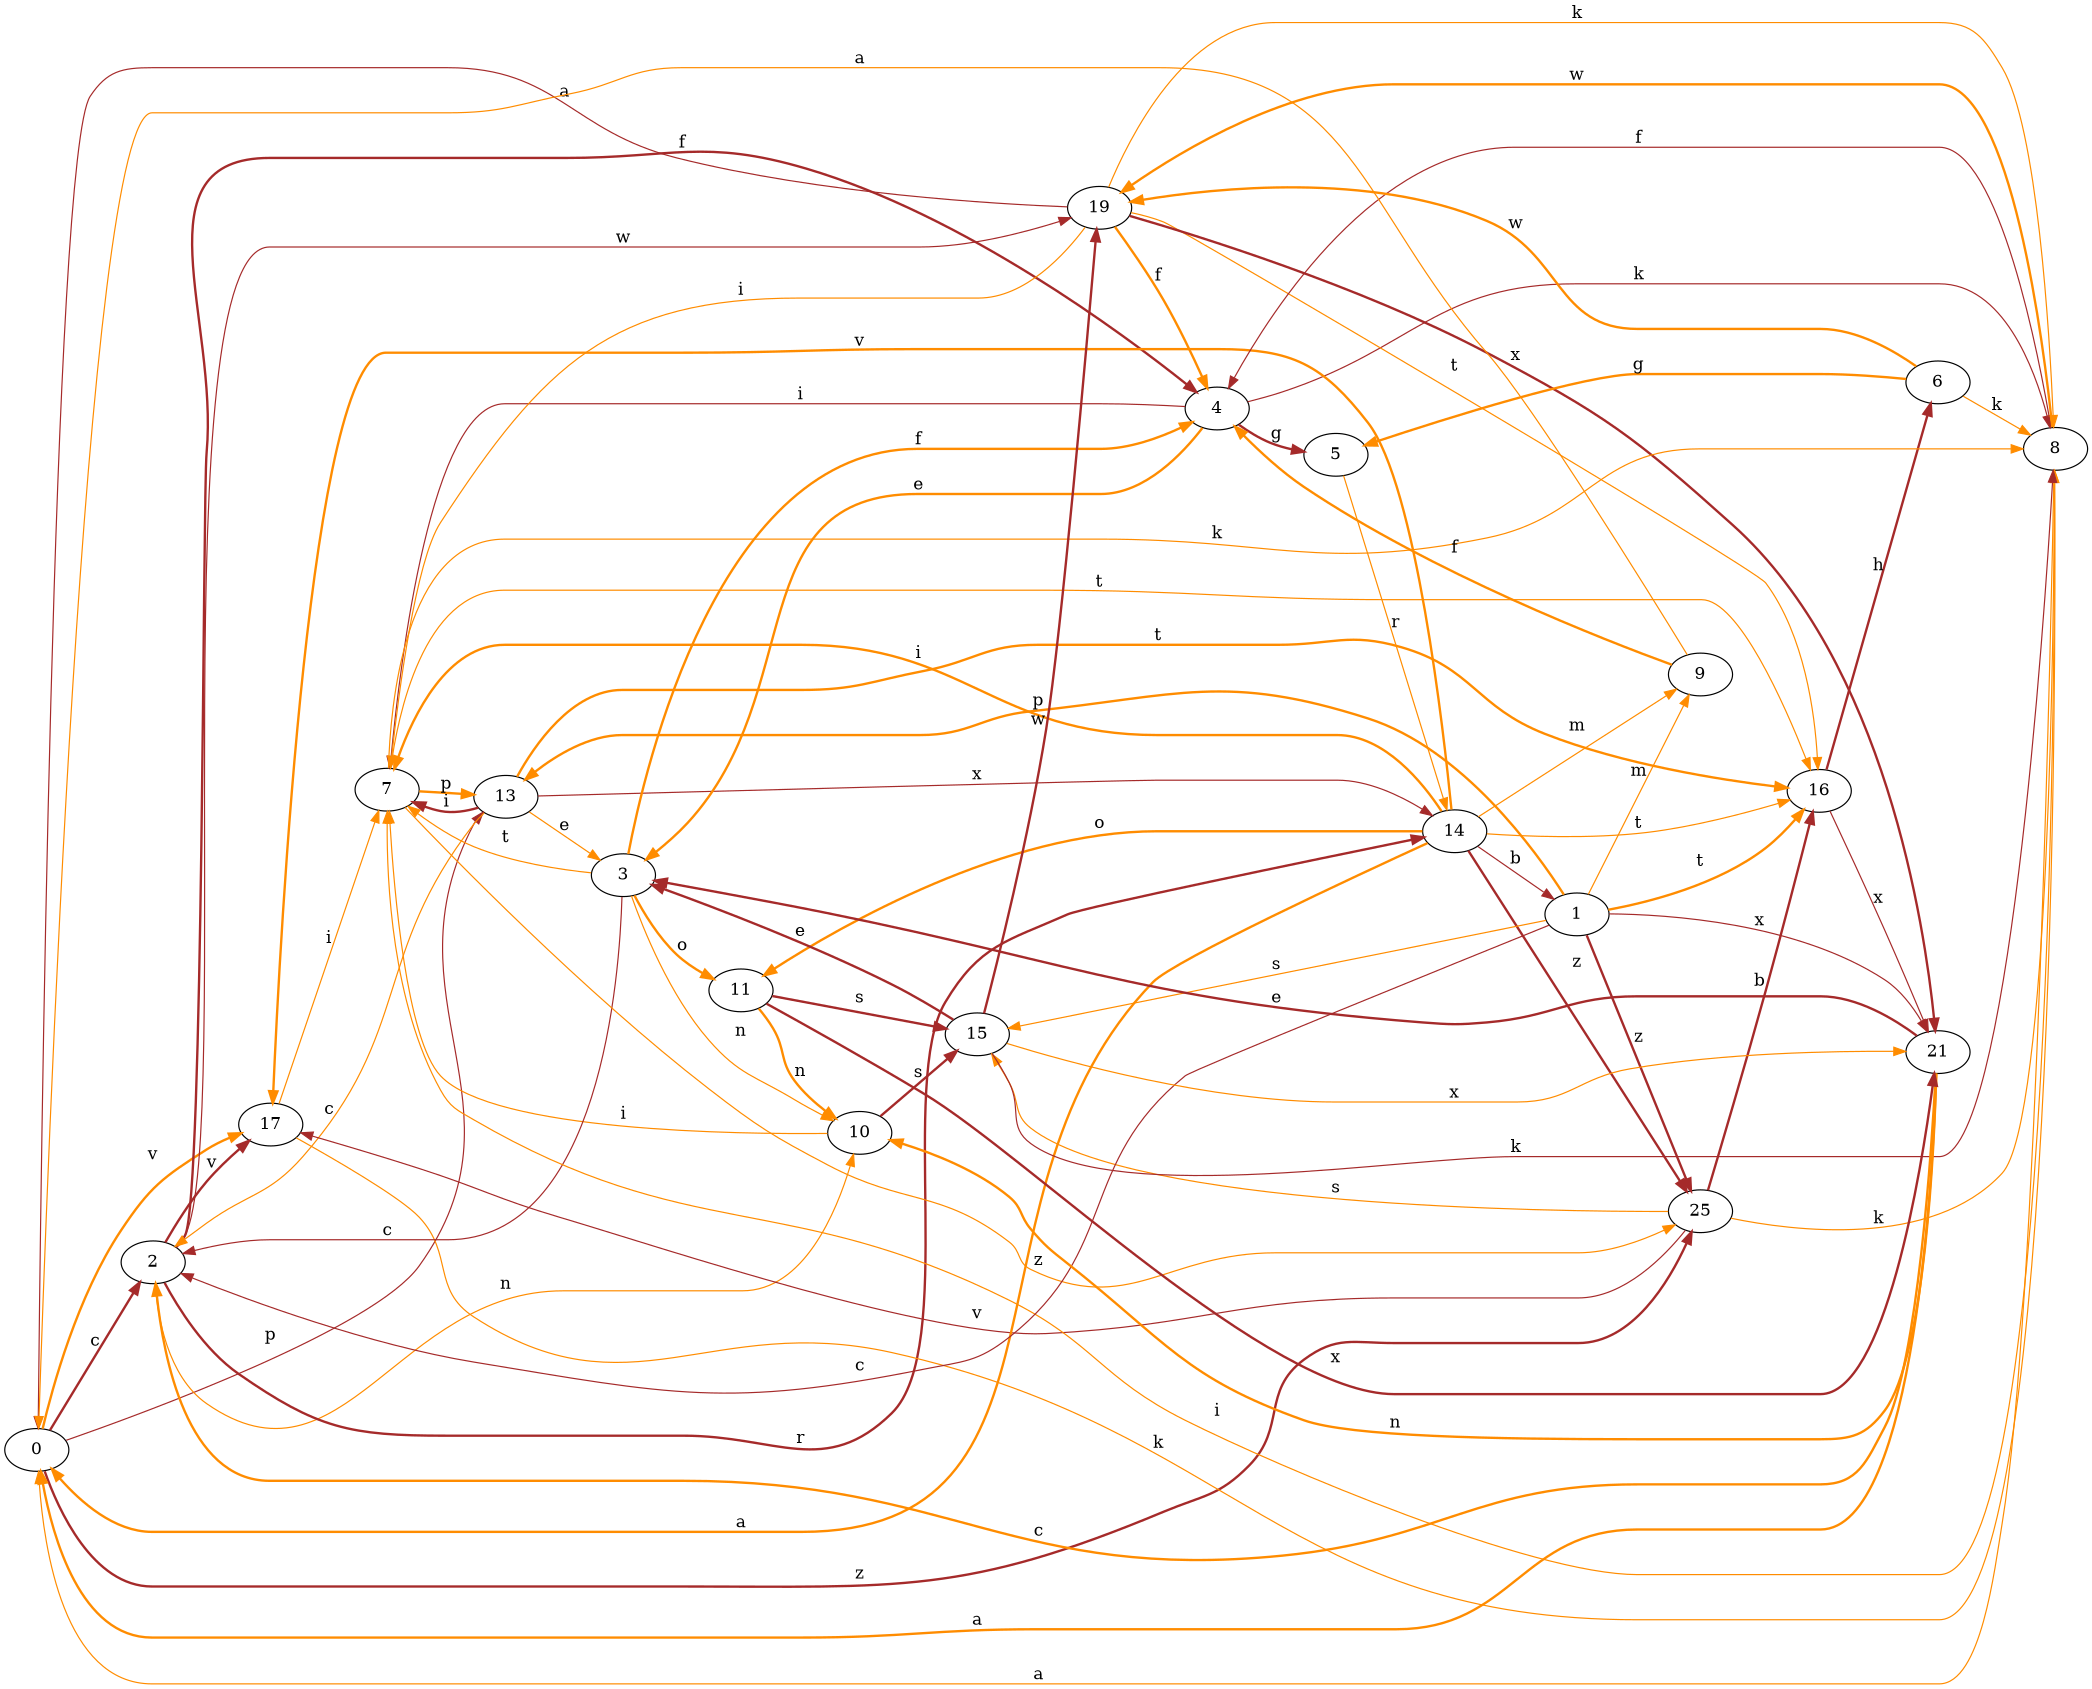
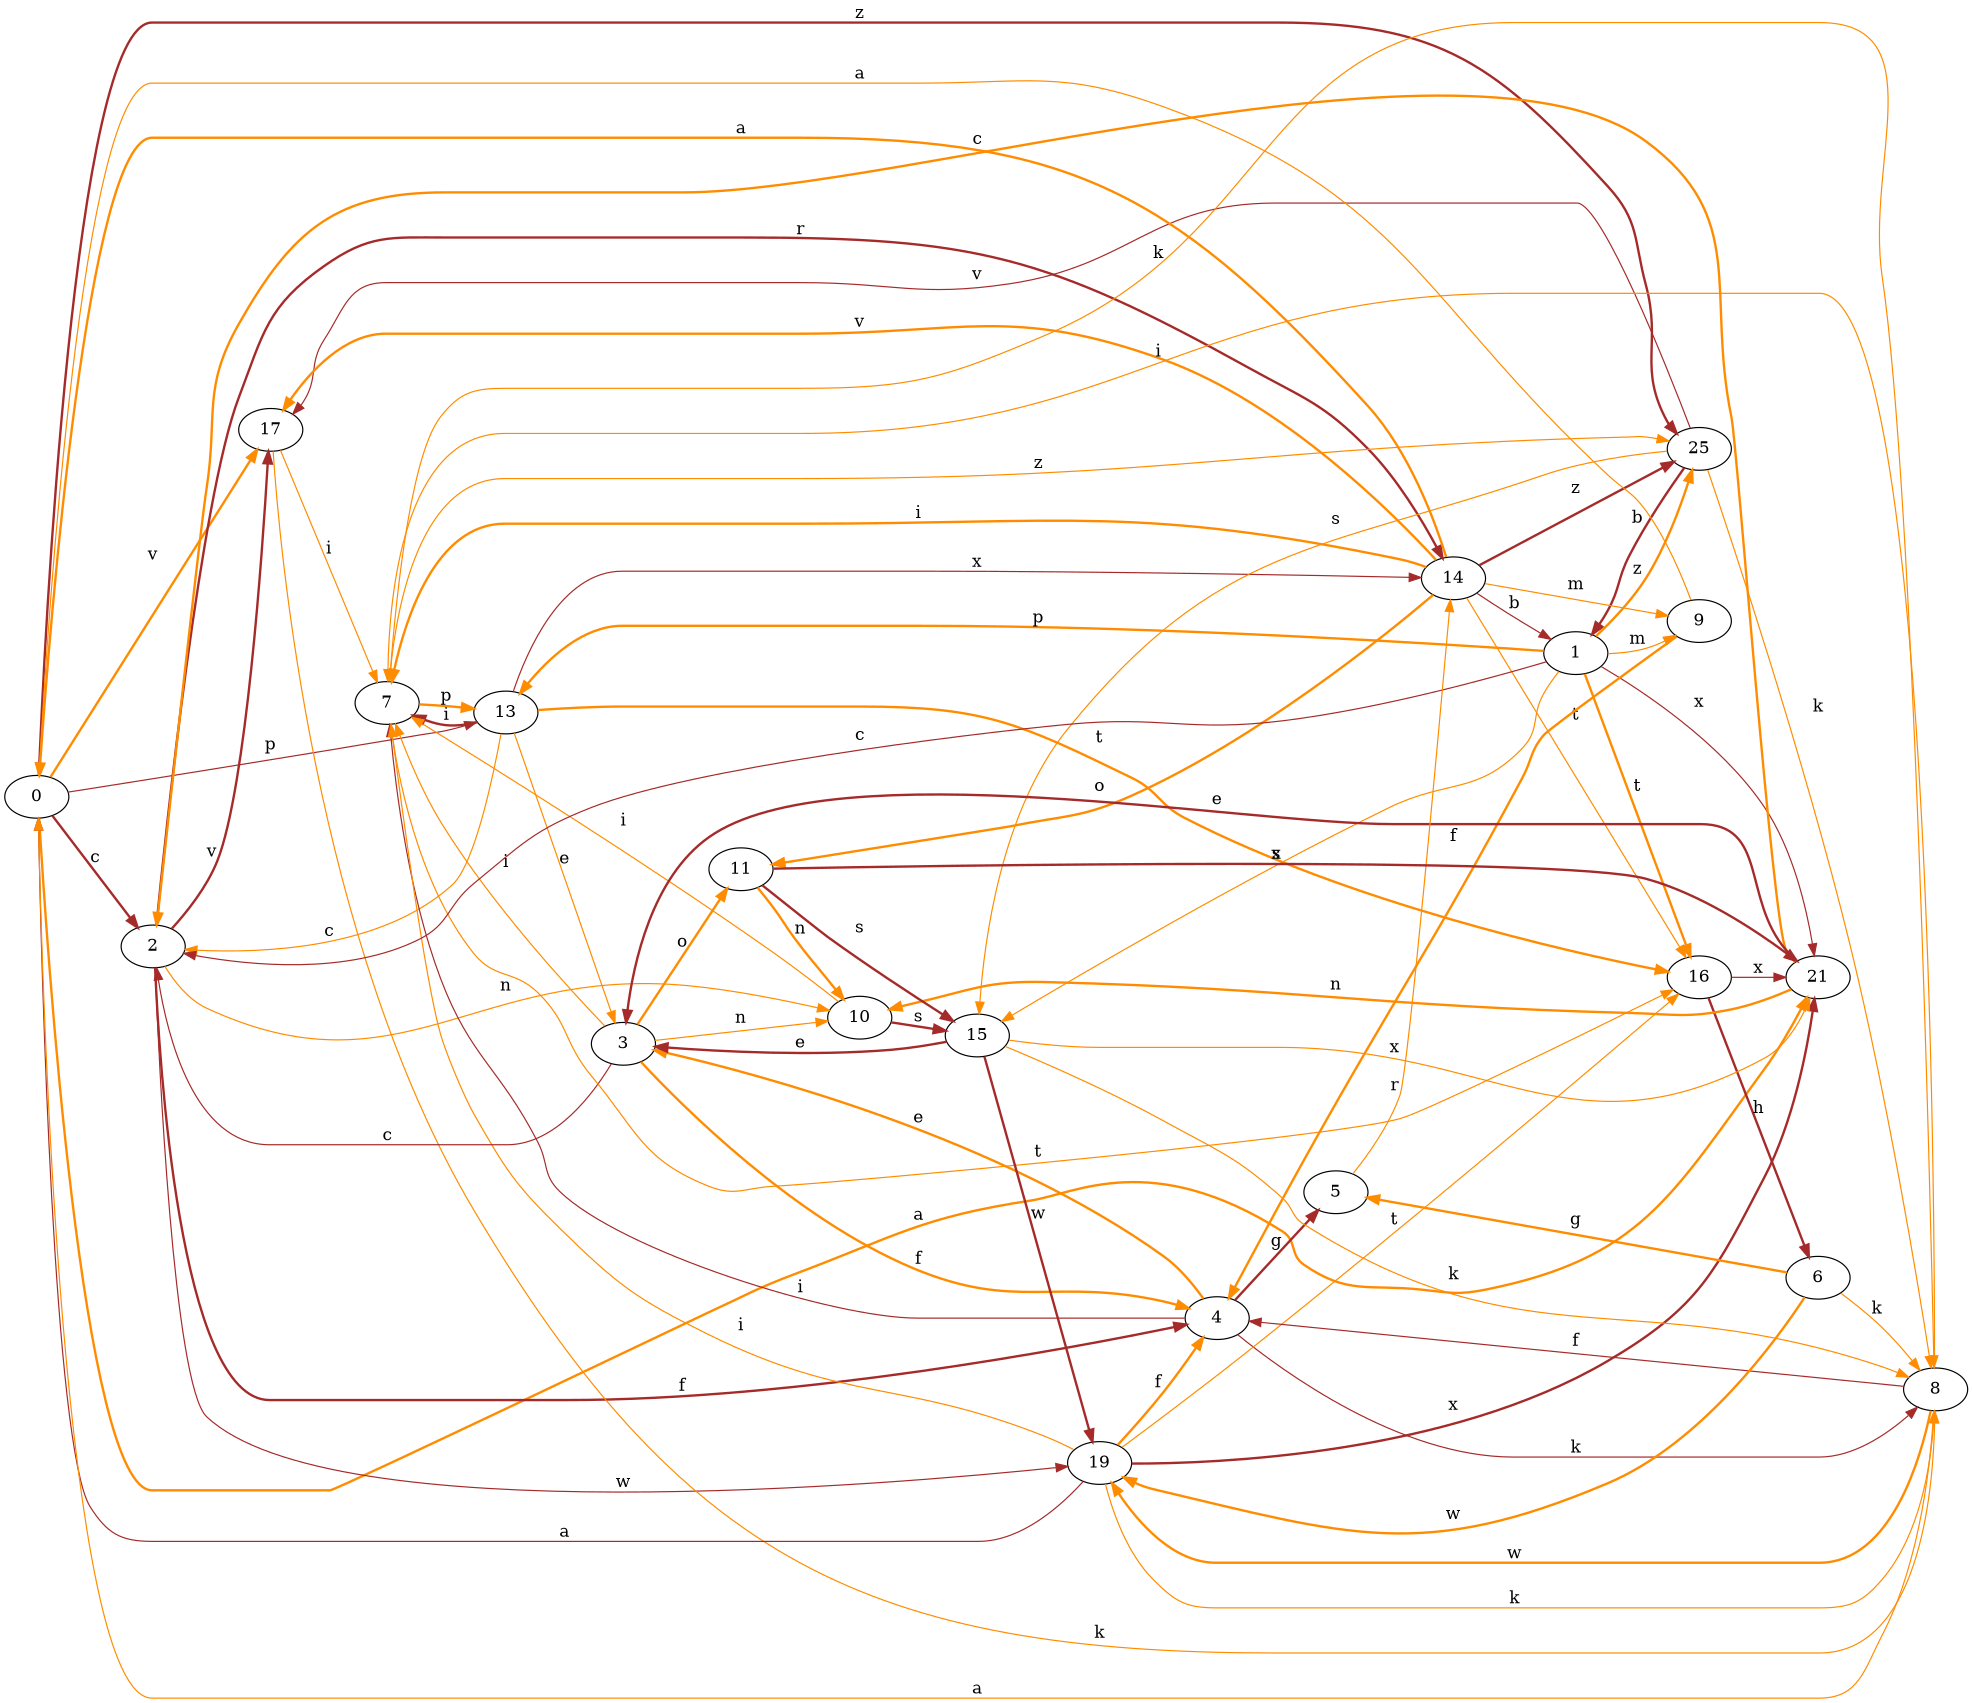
edge "3" -> "7": label "t" -> "i"
edge "25" -> "16": now "25" -> "1"
edge "1" -> "25": color brown -> darkorange
edge "15" -> "8": color brown -> darkorange
edge "21" -> "0": reversed
